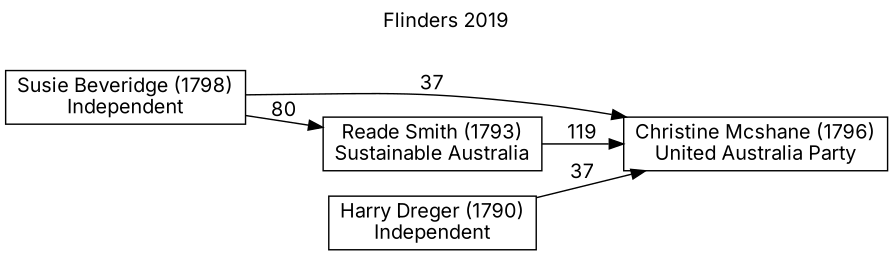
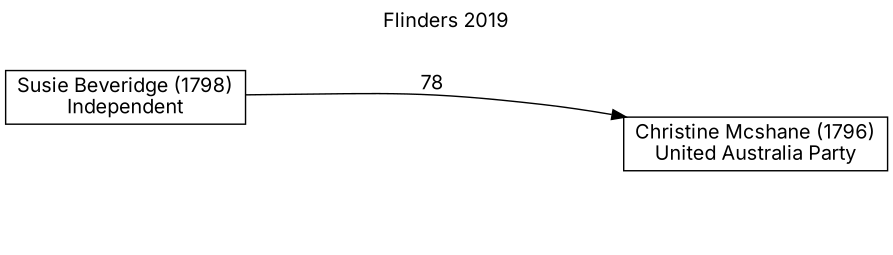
edge "Susie Beveridge (1798) Independent" -> "Christine Mcshane (1796) United Australia Party": label "37" -> "78"
node "Reade Smith (1793) Sustainable Australia": removed
node "Harry Dreger (1790) Independent": removed
